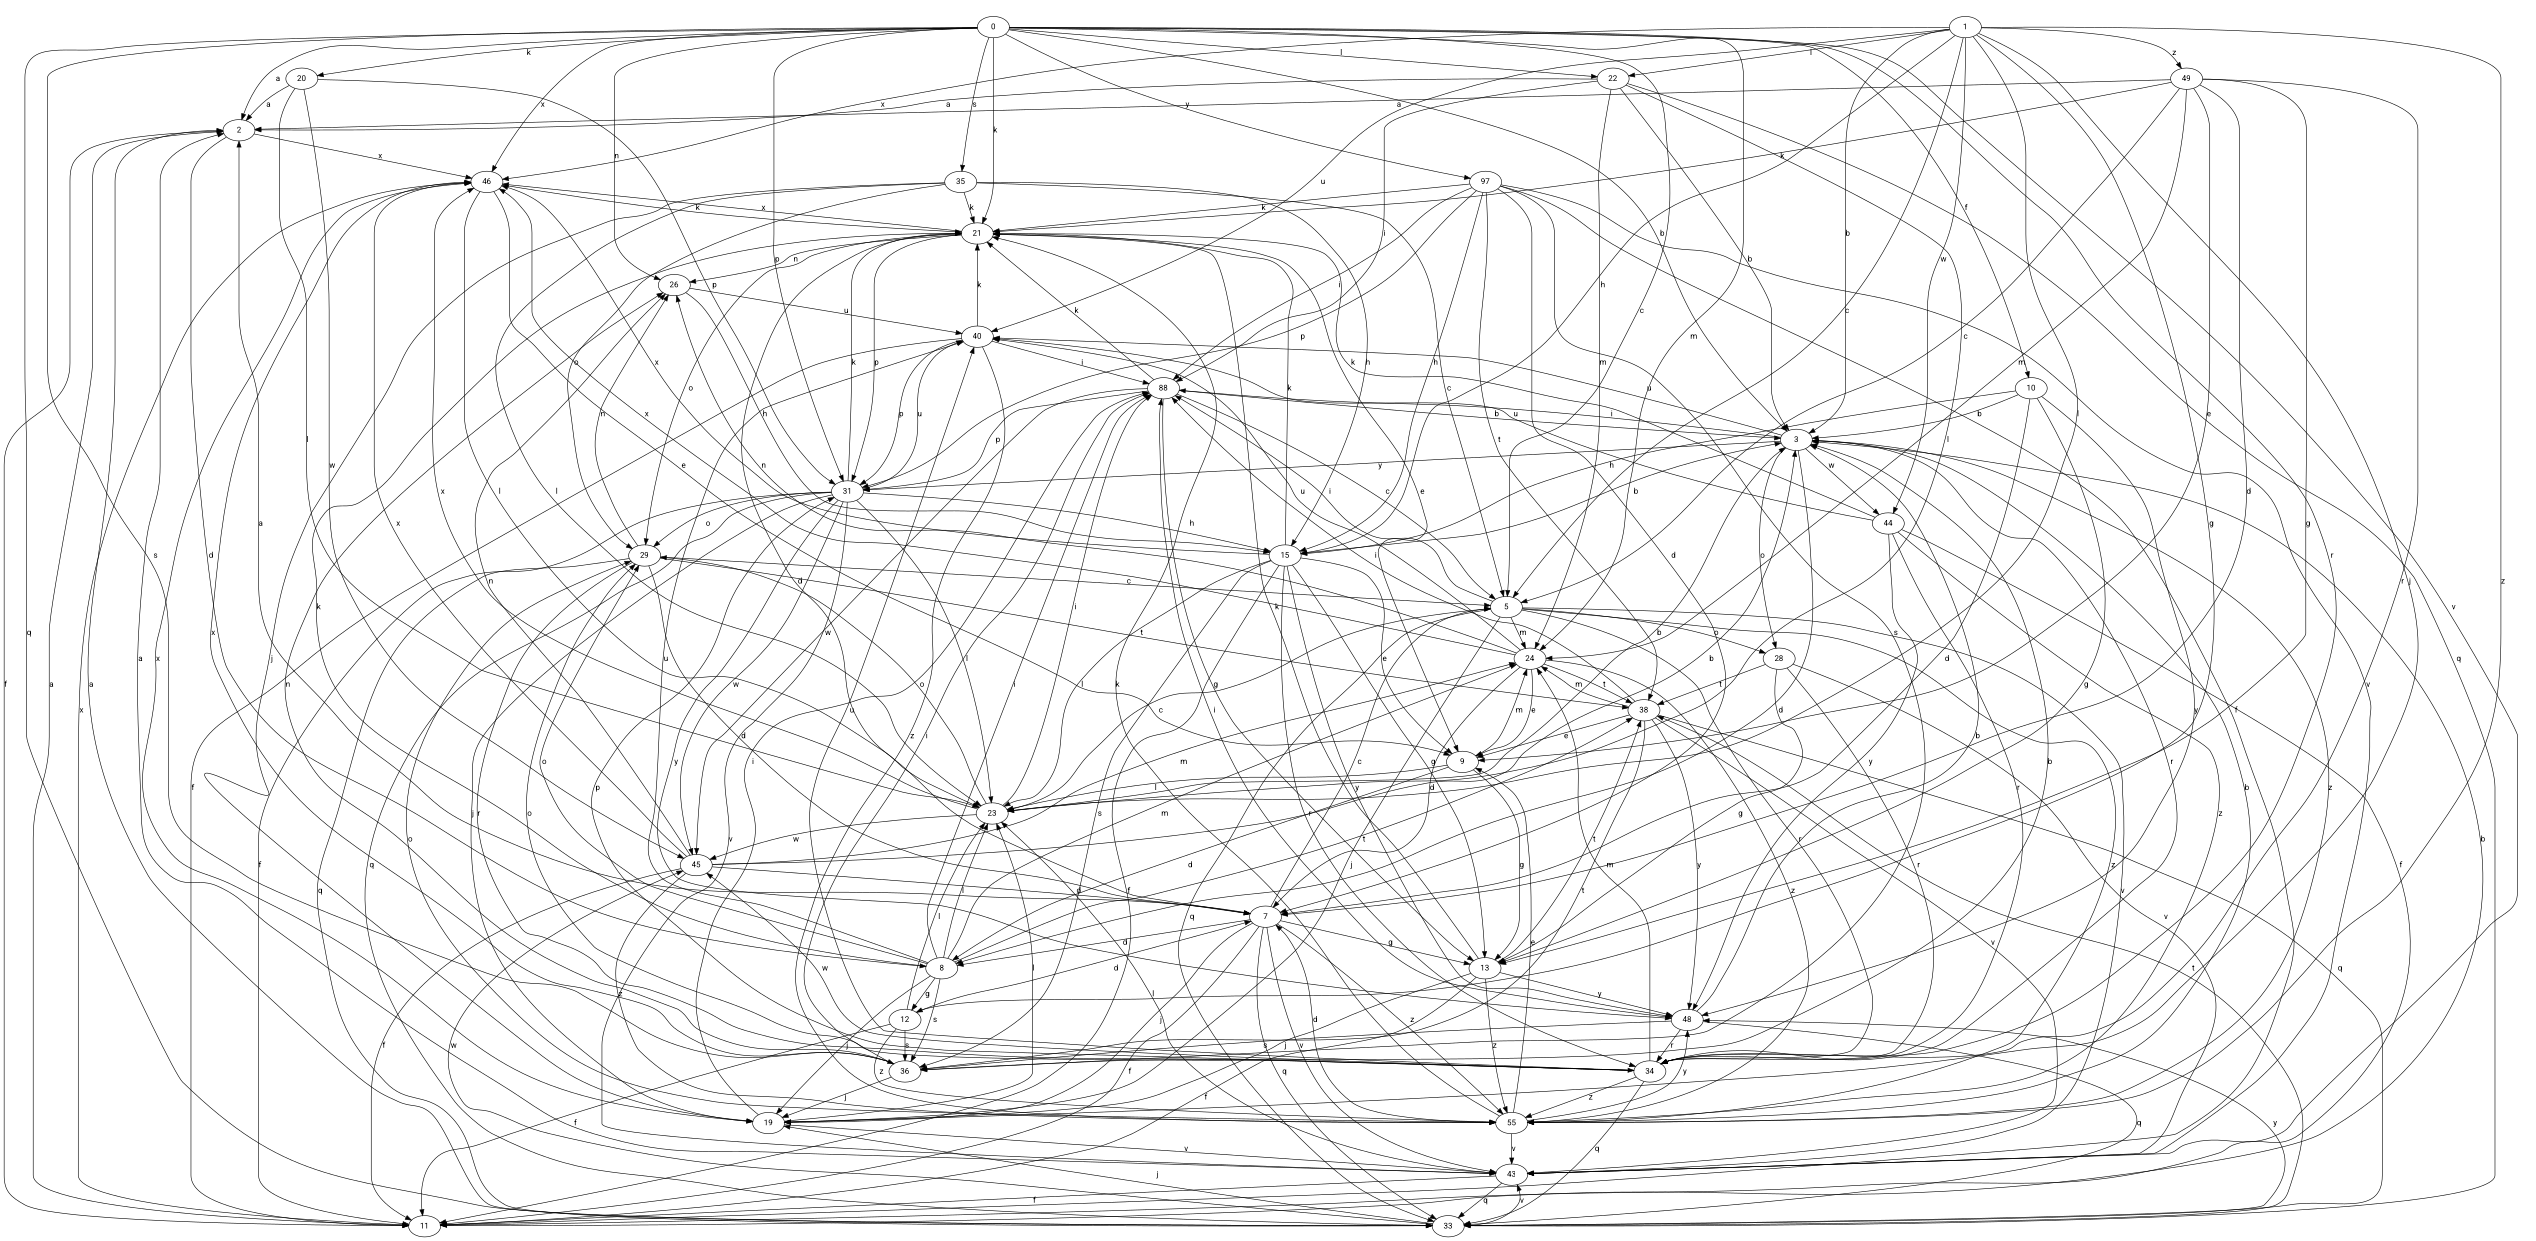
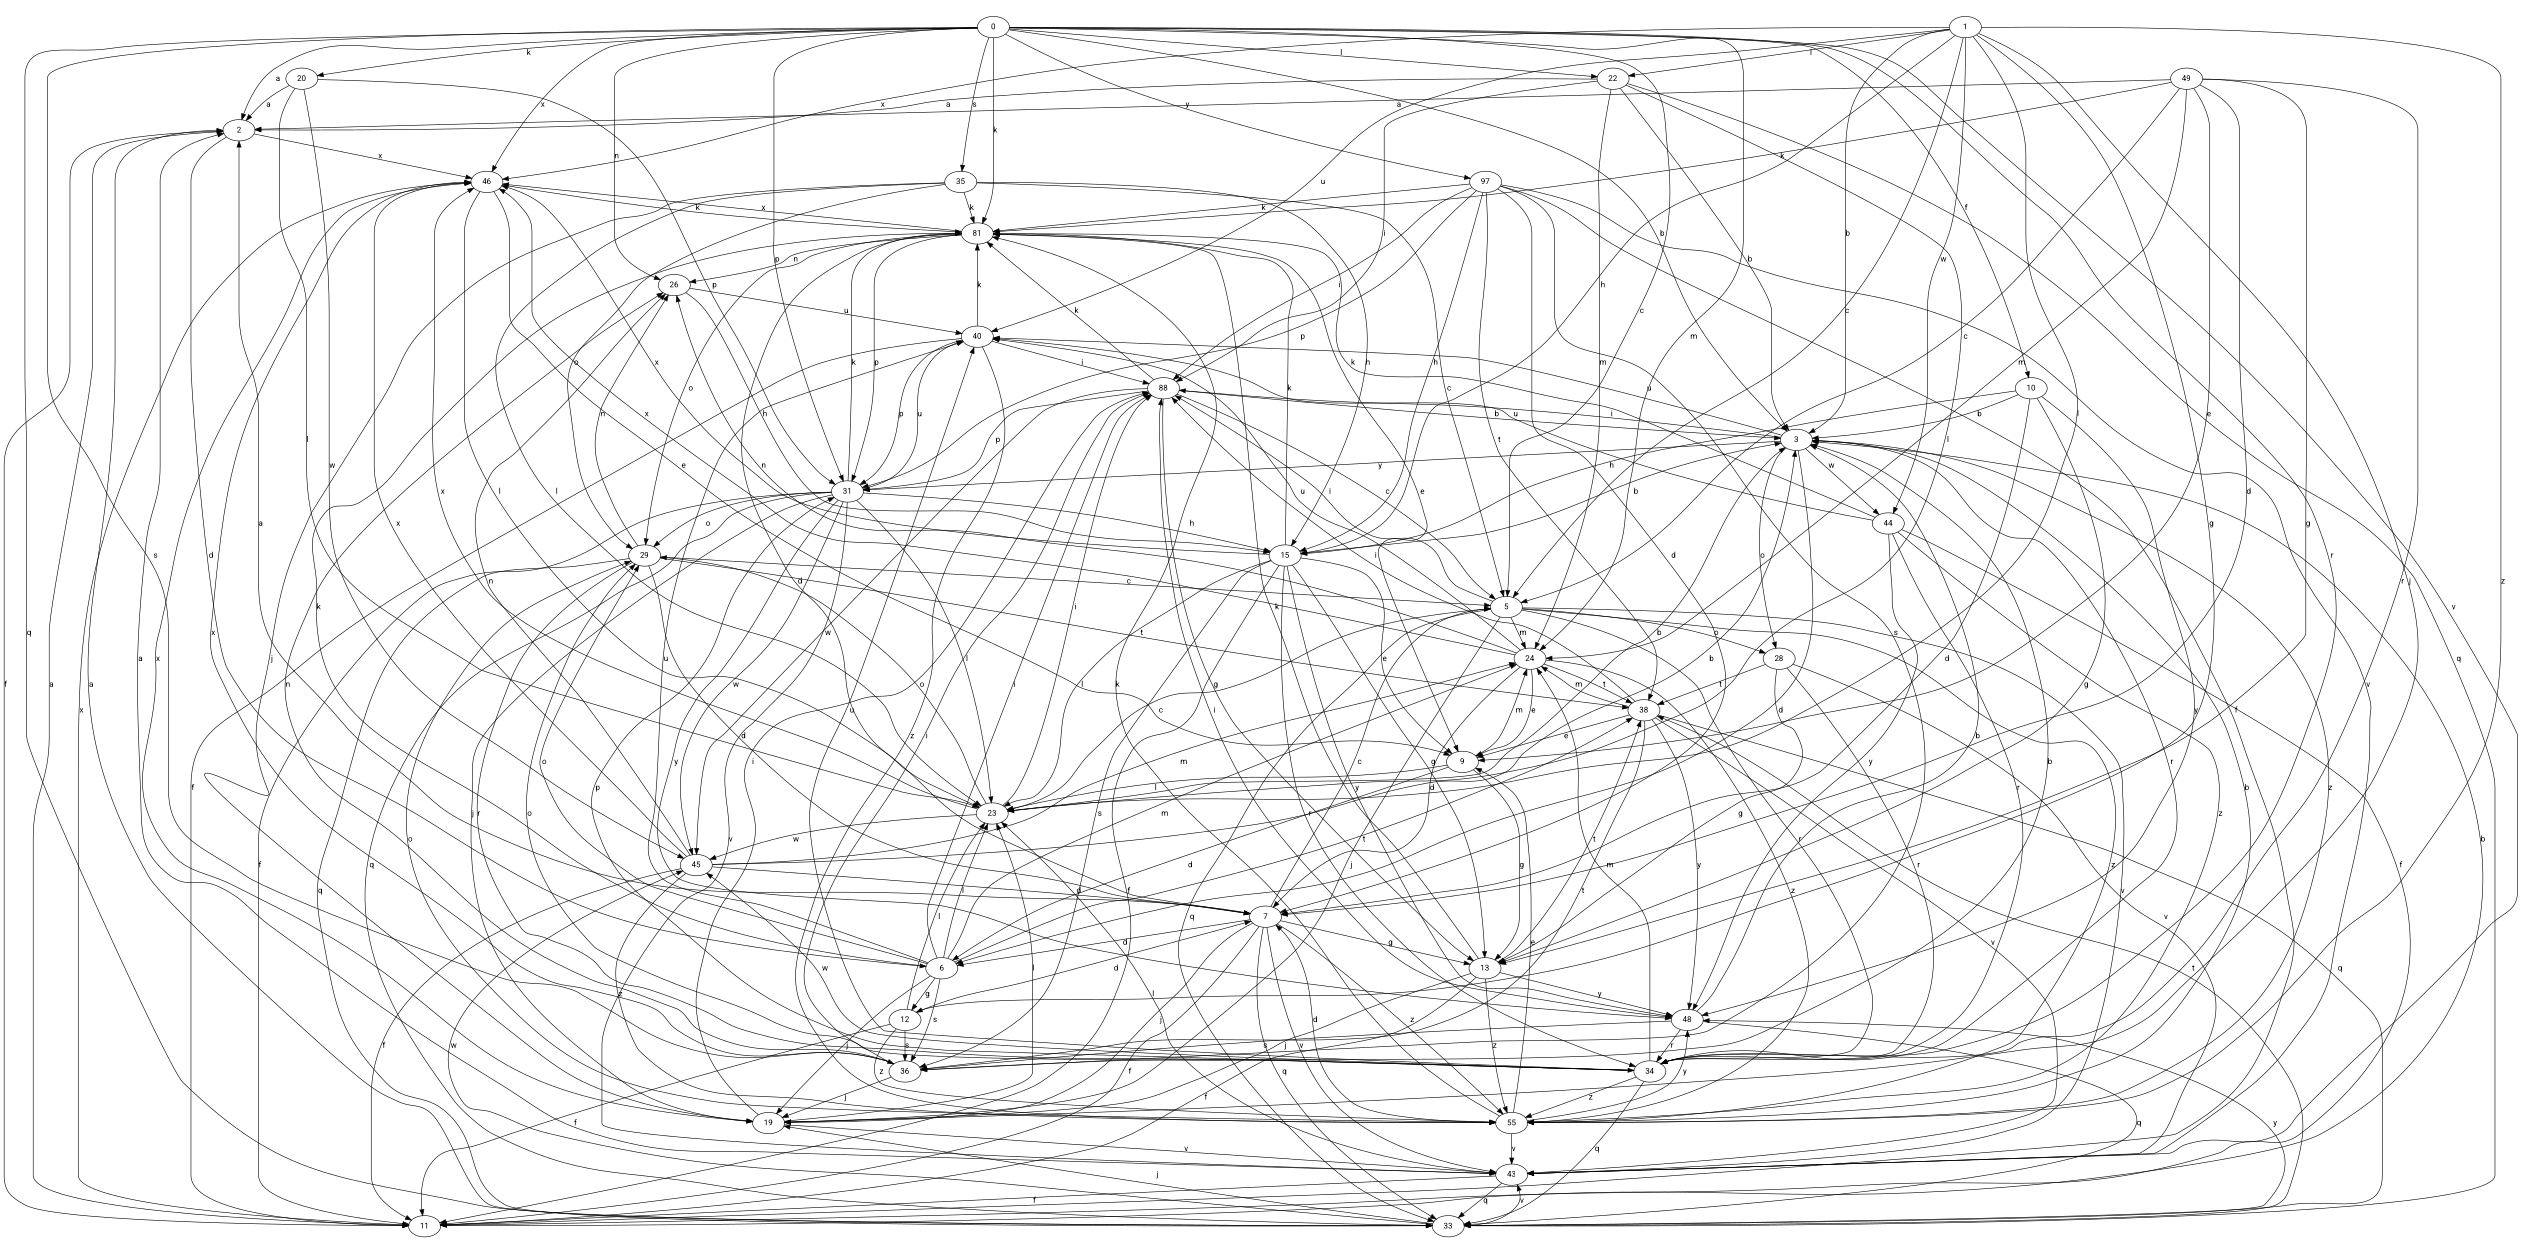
edge "1" -> "49": removed, label "z"
node "21": label "21" -> "81"
node "8": label "8" -> "6"
